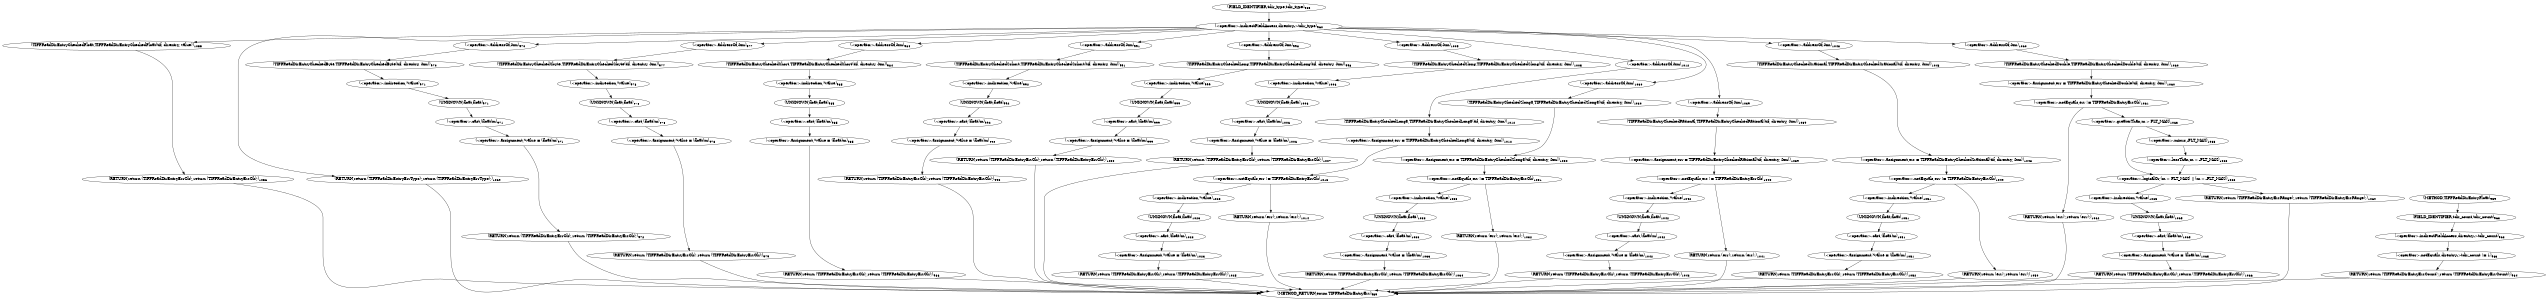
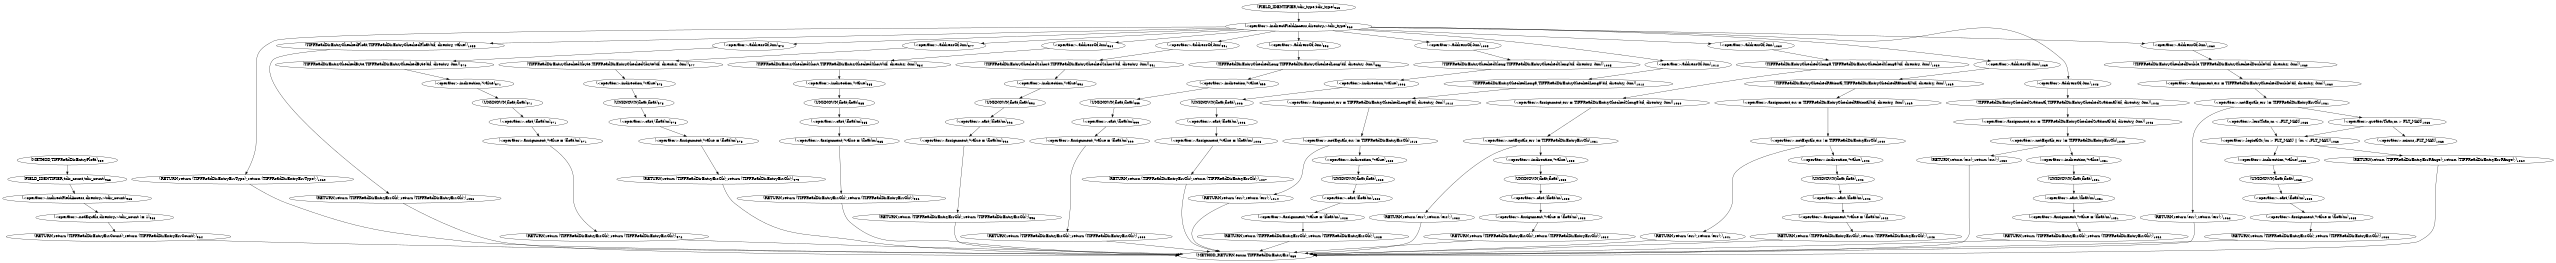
edge "(<operator>.minus,-FLT_MAX)" -> "(<operator>.lessThan,m < -FLT_MAX)": removed
